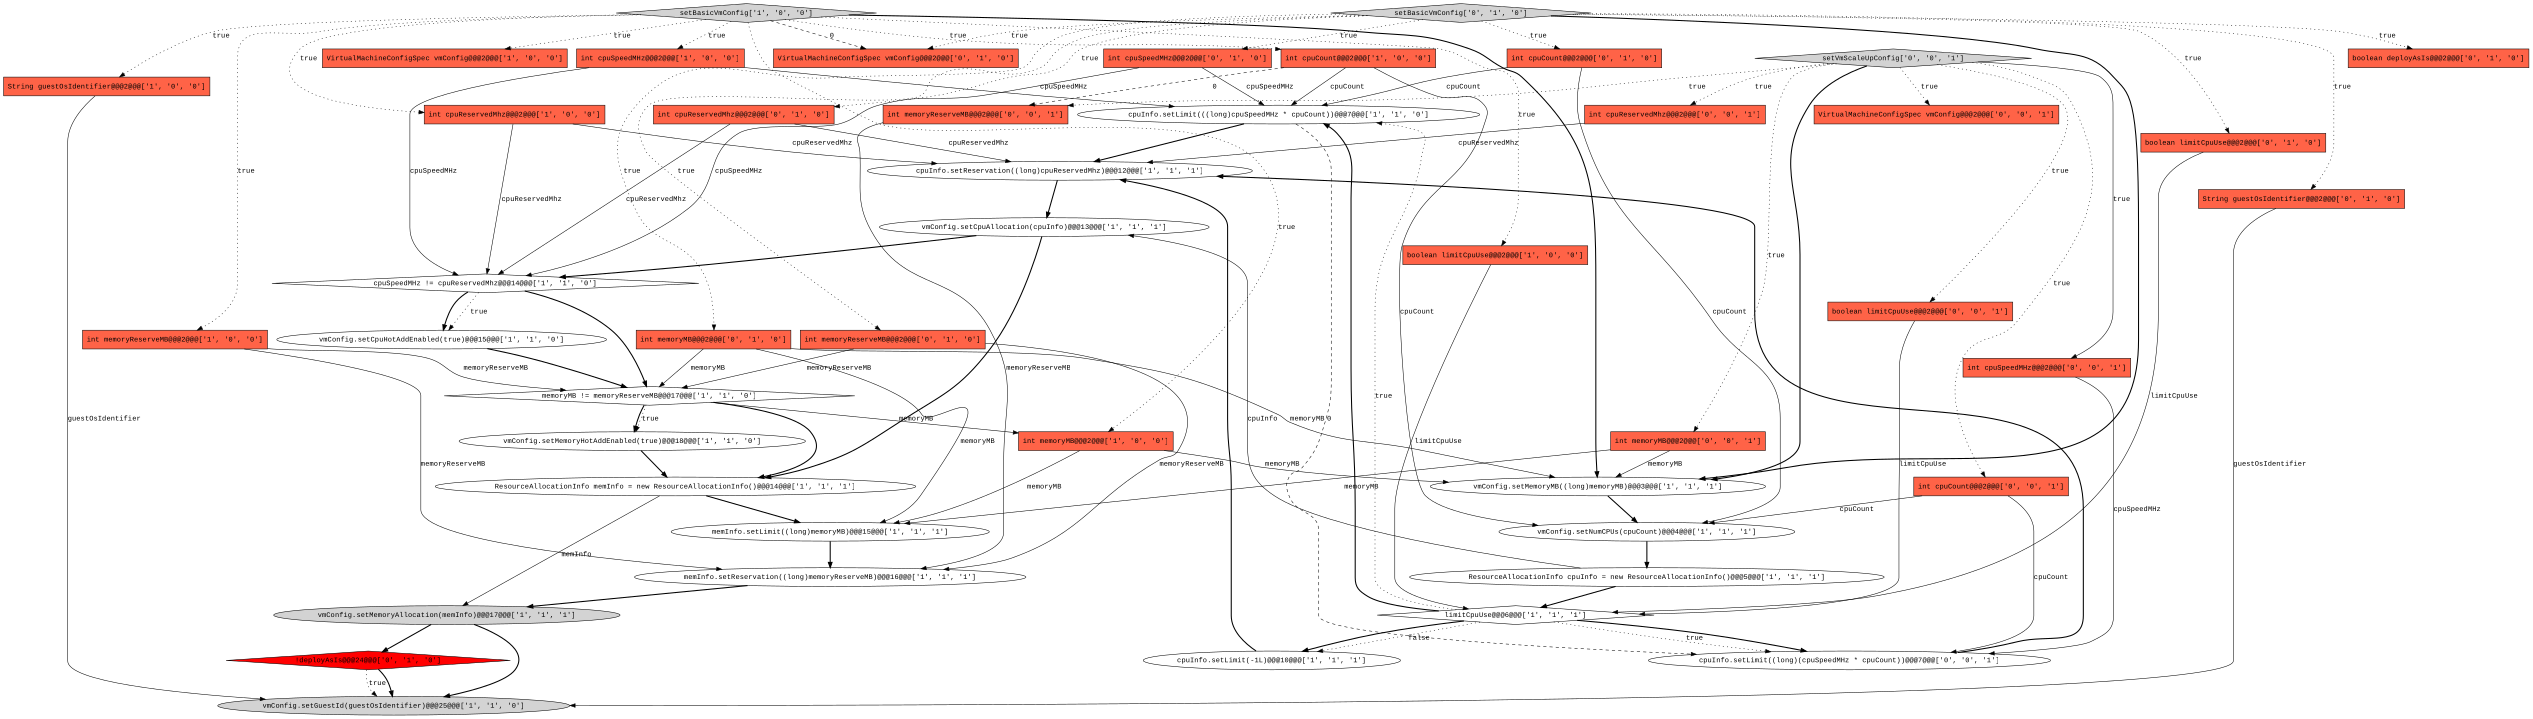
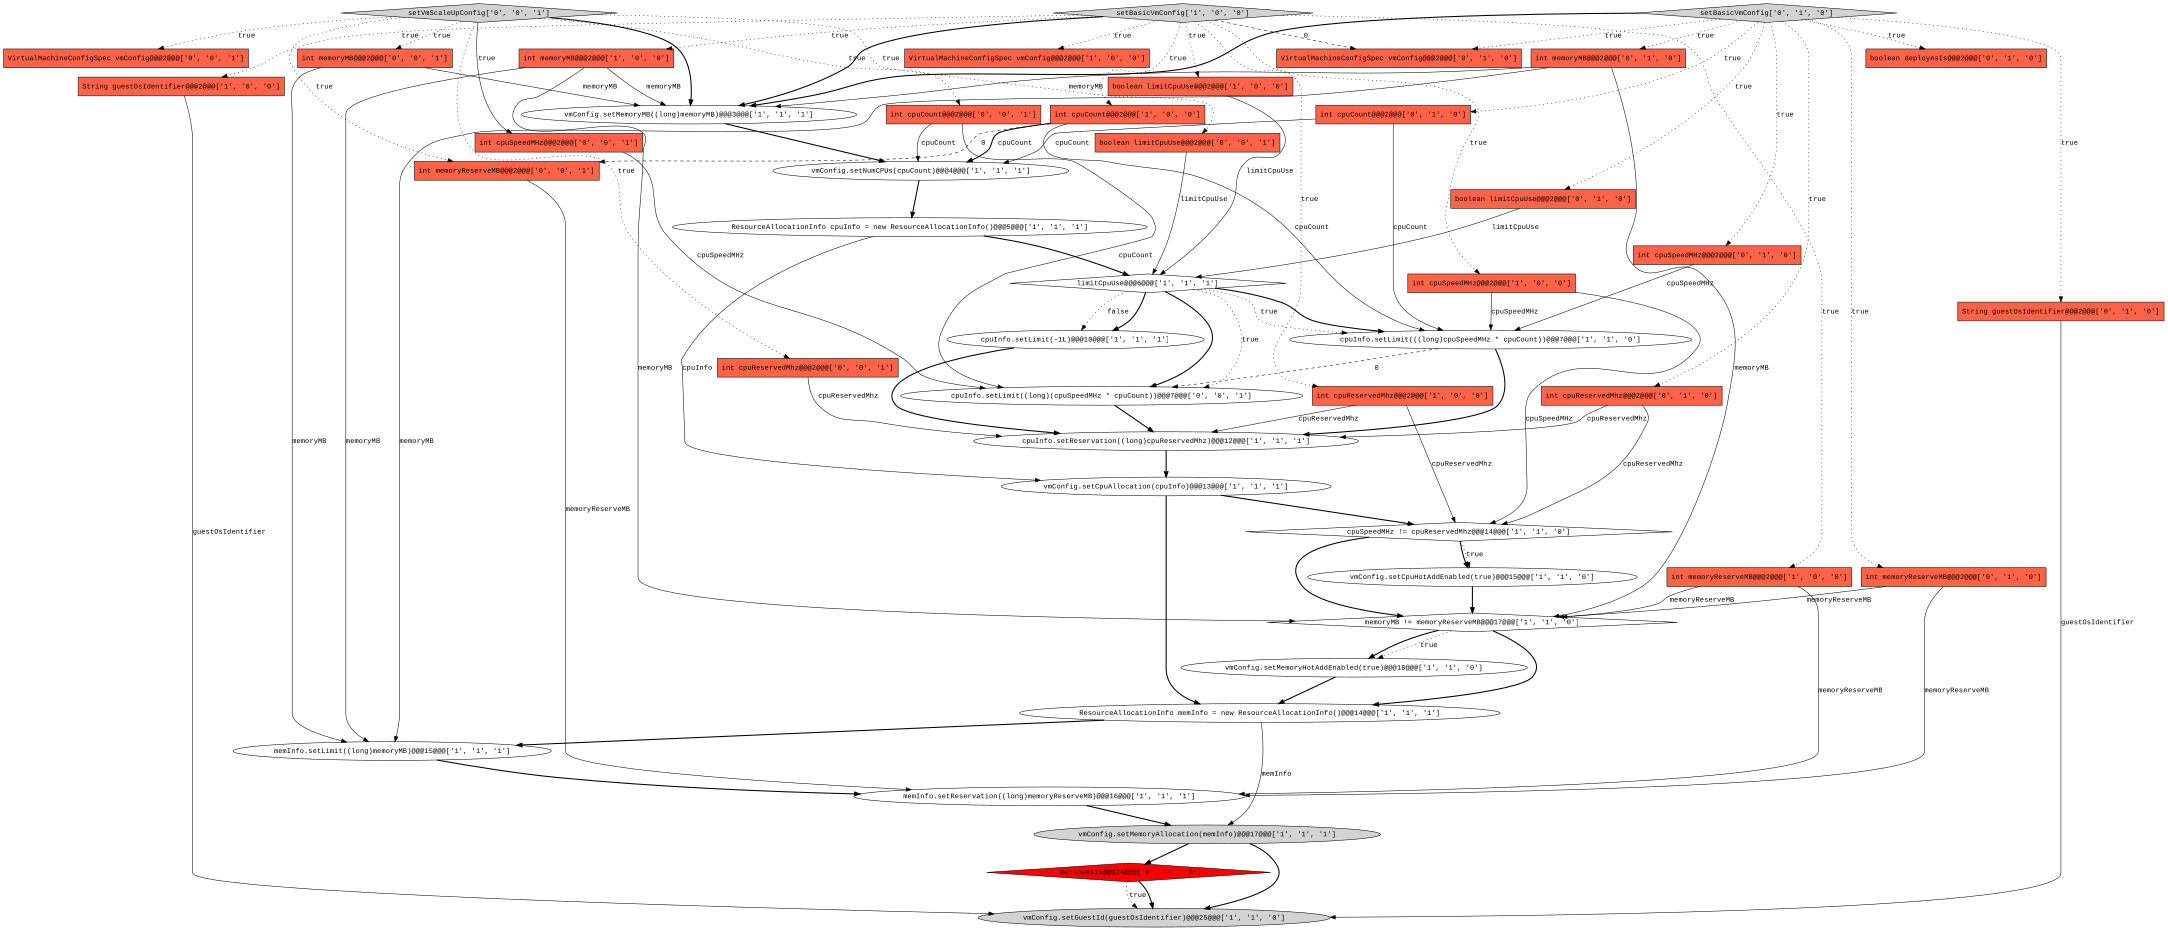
edge "int cpuSpeedMHz@@@2@@@['0', '1', '0']" -> "cpuSpeedMHz != cpuReservedMhz@@@14@@@['1', '1', '0']": removed, label "cpuSpeedMHz"
edge "int cpuCount@@@2@@@['1', '0', '0']" -> "vmConfig.setNumCPUs(cpuCount)@@@4@@@['1', '1', '1']": style solid -> bold
edge "memoryMB != memoryReserveMB@@@17@@@['1', '1', '0']" -> "int memoryMB@@@2@@@['1', '0', '0']": reversed
